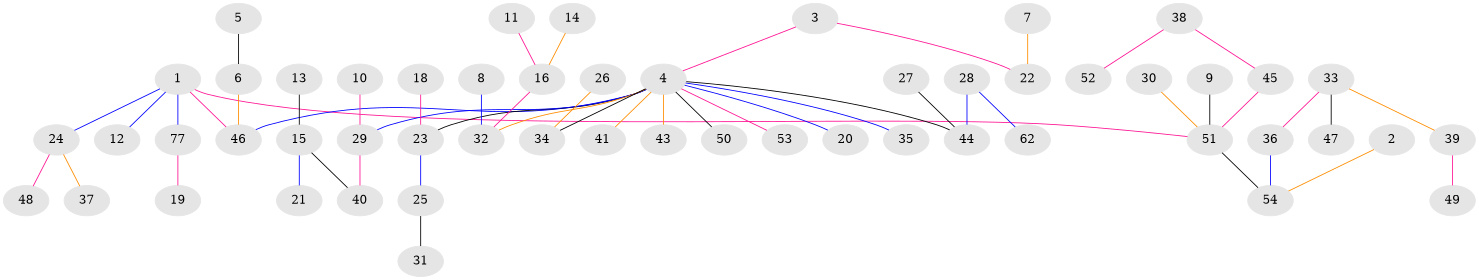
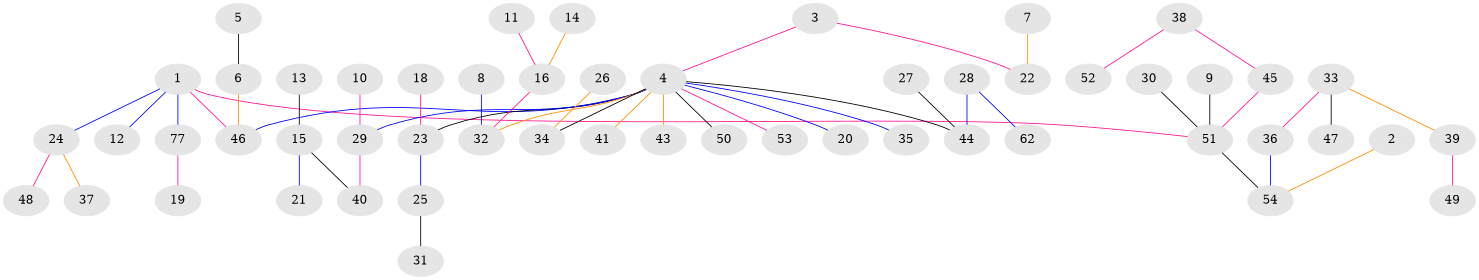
edge "30" -- "51": color darkorange -> black
